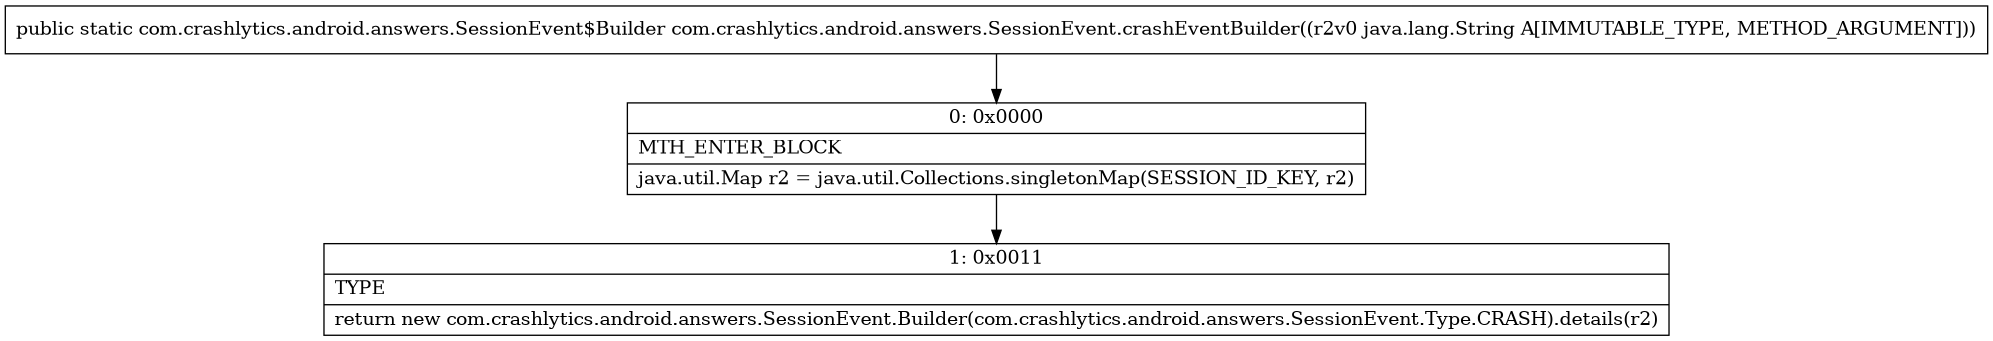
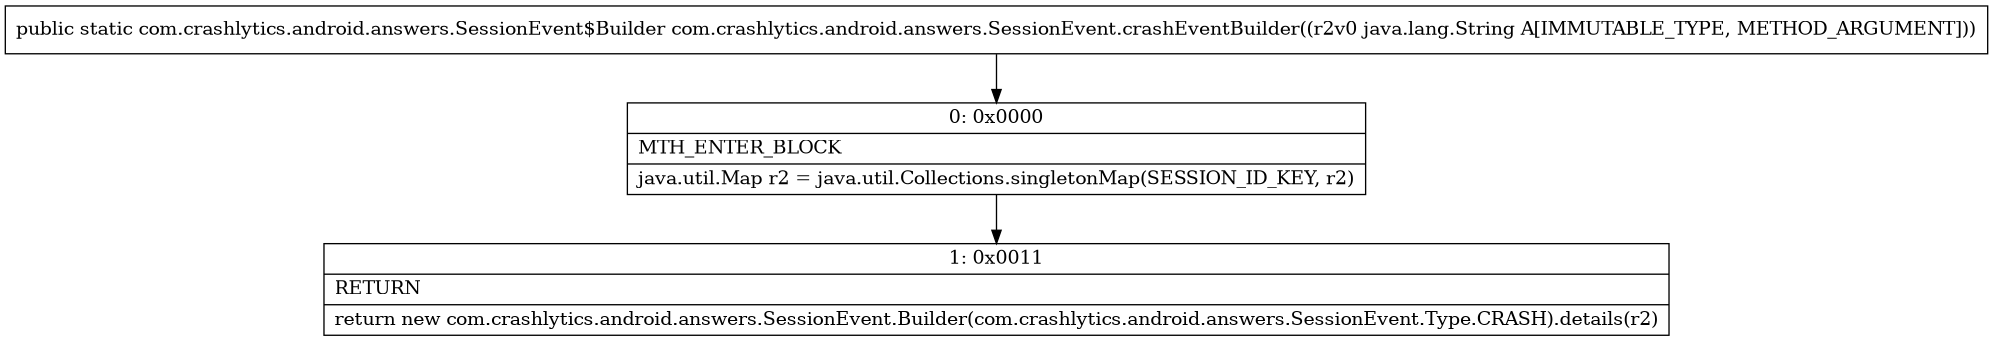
node "1: 0x0011": text "TYPE" -> "RETURN"
